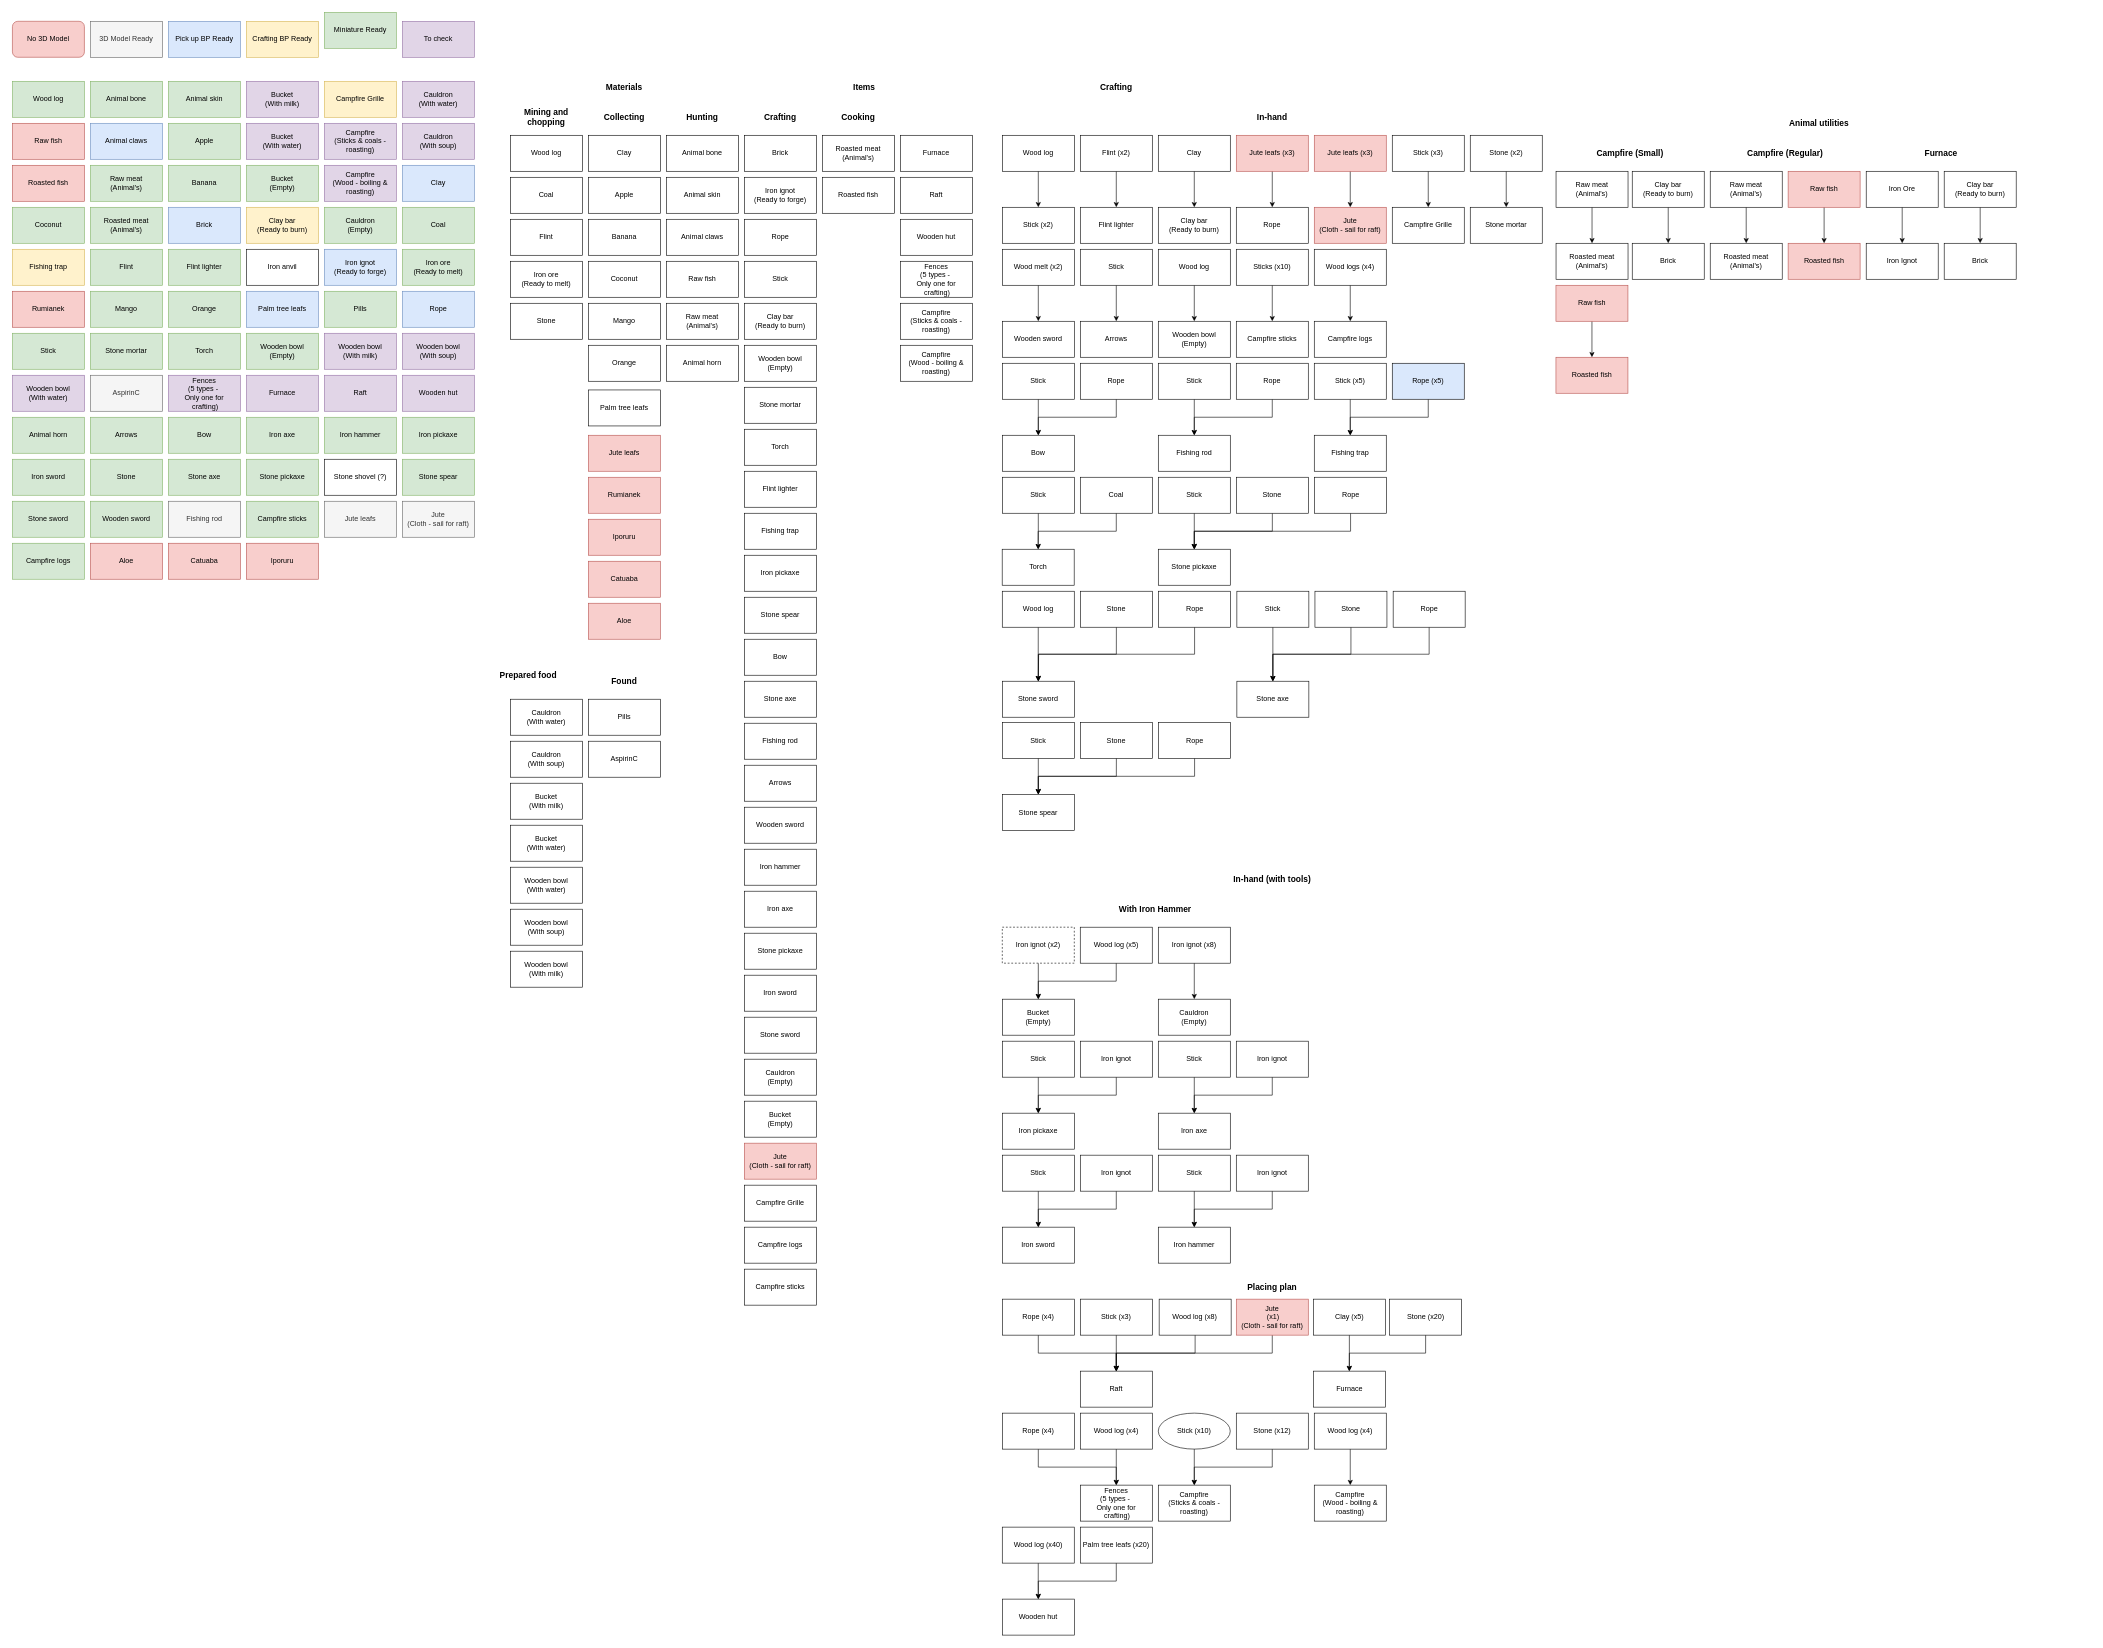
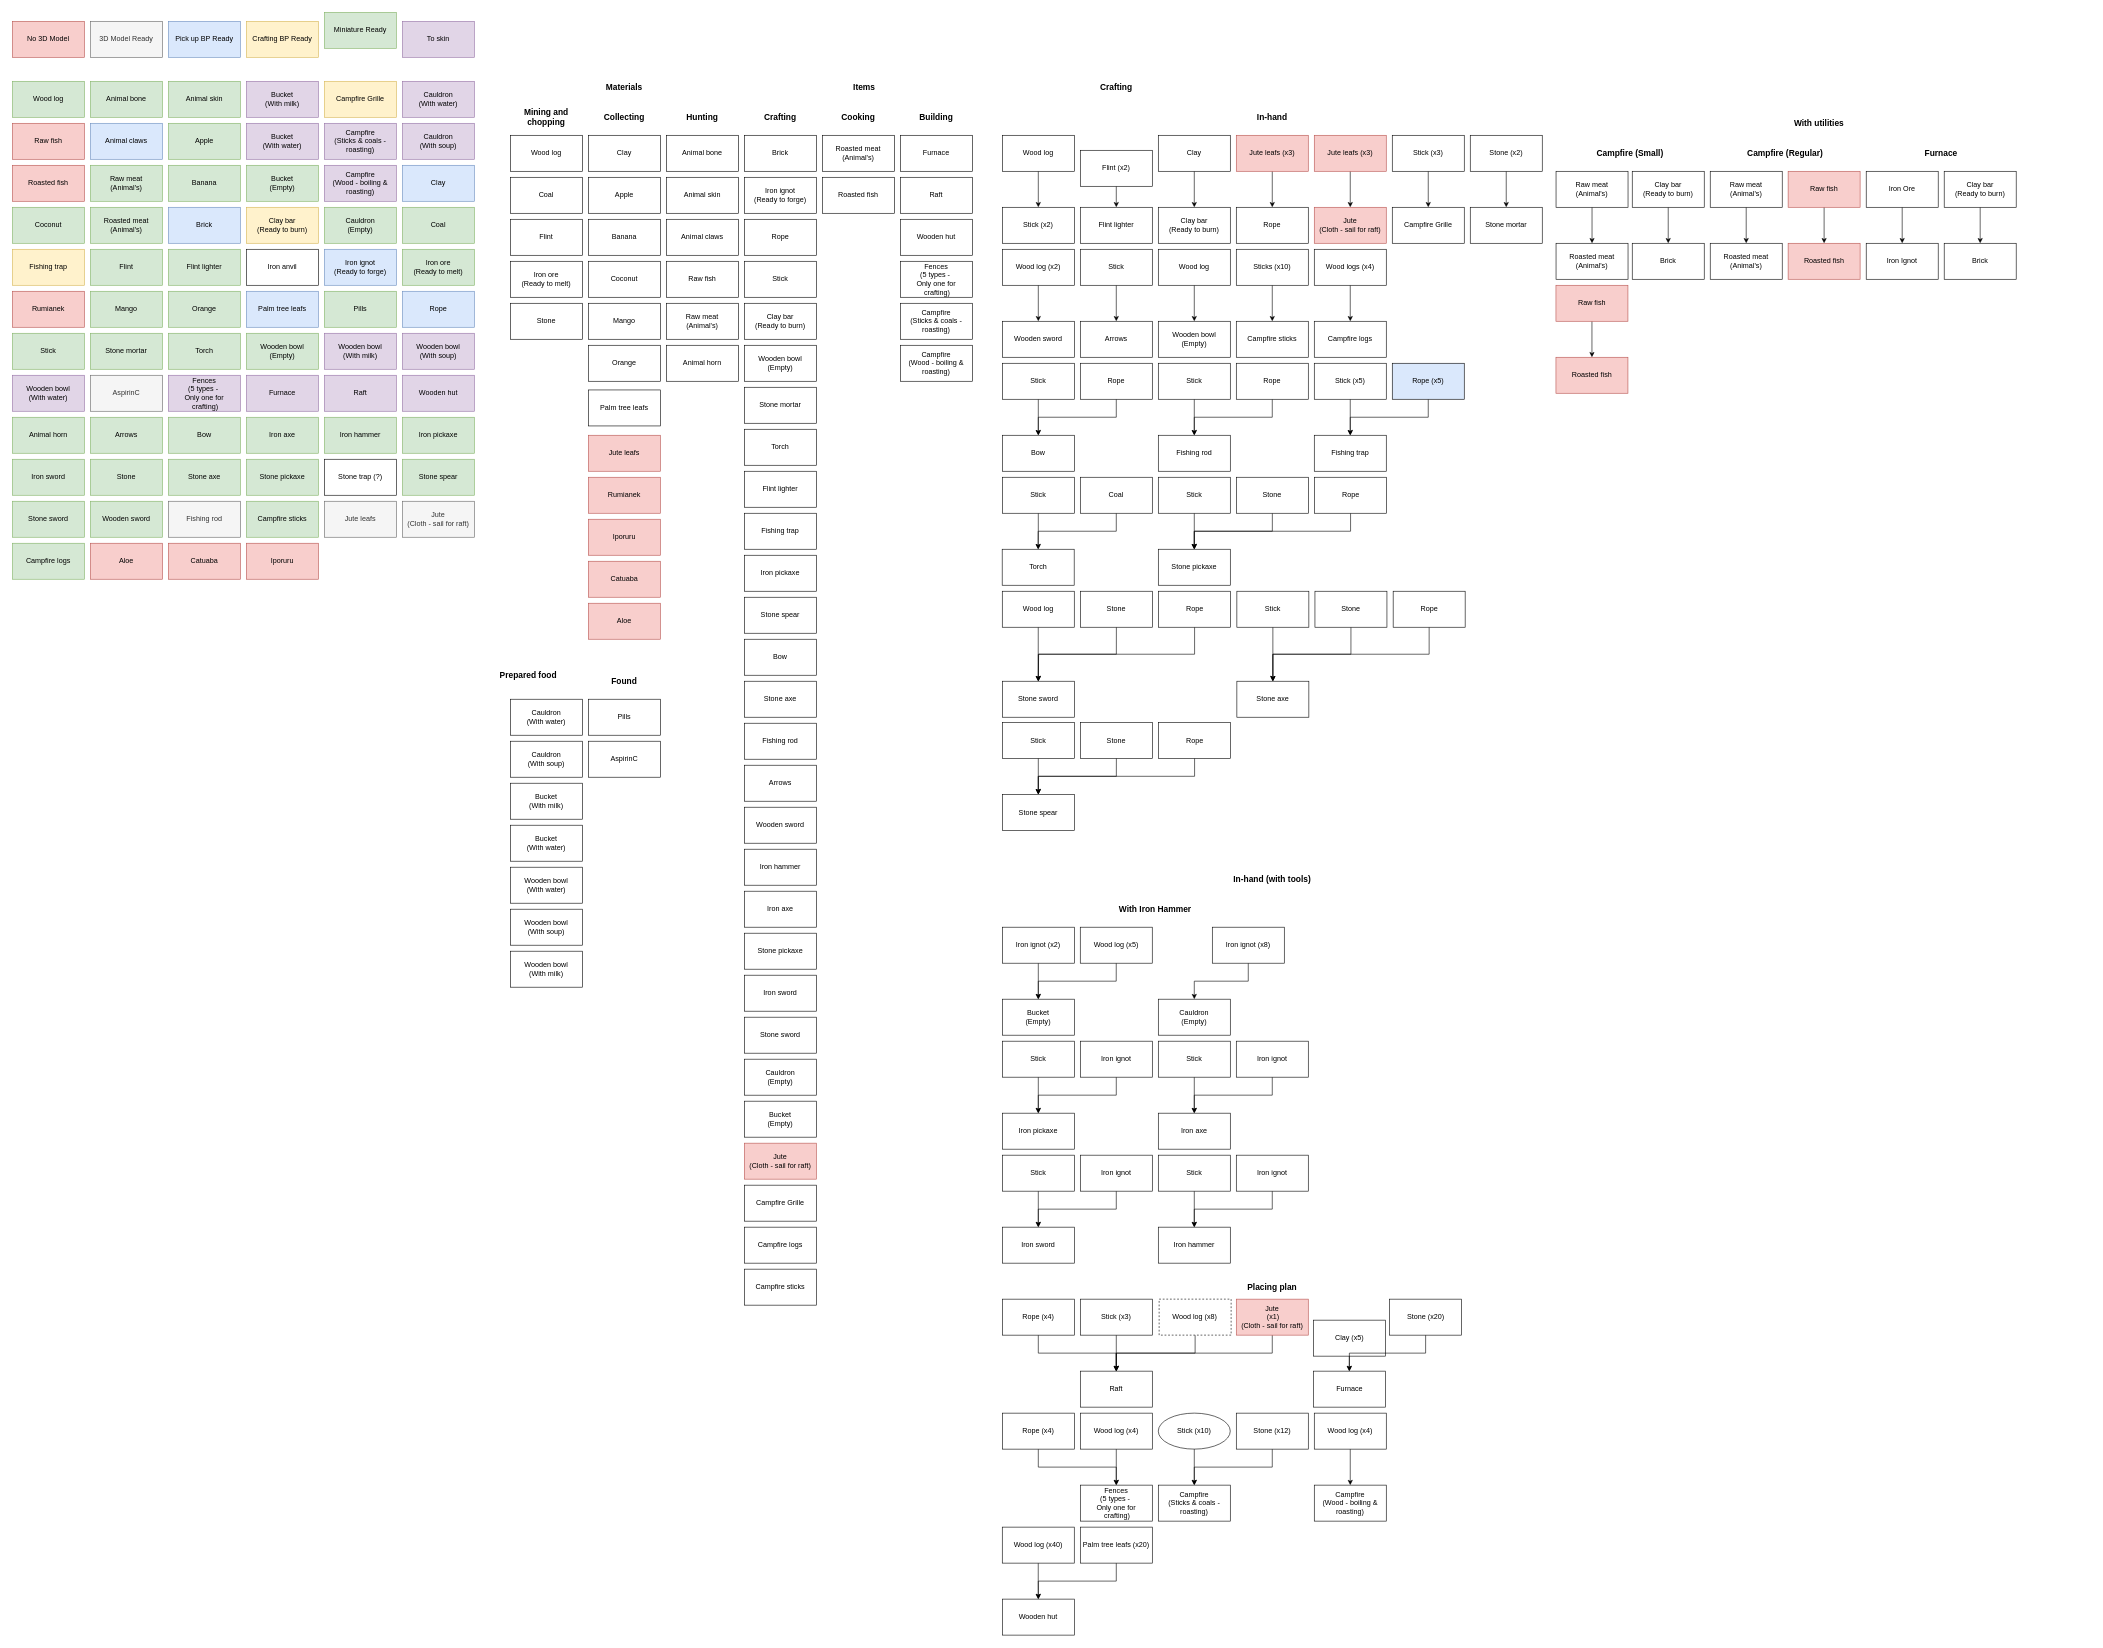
node "No 3D Model": shape rounded rectangle -> rectangle
node "To check": label "To check" -> "To skin"
node "Building": added
node "Animal utilities": label "Animal utilities" -> "With utilities"
node "Flint (x2)": moved (1116, 153) -> (1116, 168)
node "Wood melt (x2)": label "Wood melt (x2)" -> "Wood log (x2)"
node "Stone shovel (?)": label "Stone shovel (?)" -> "Stone trap (?)"
node "Iron ignot (x2)": style dashed -> solid
node "Iron ignot (x8)": moved (1194, 945) -> (1248, 945)
node "Wood log (x8)": style solid -> dashed
node "Clay (x5)": moved (1349, 1317) -> (1349, 1338)
